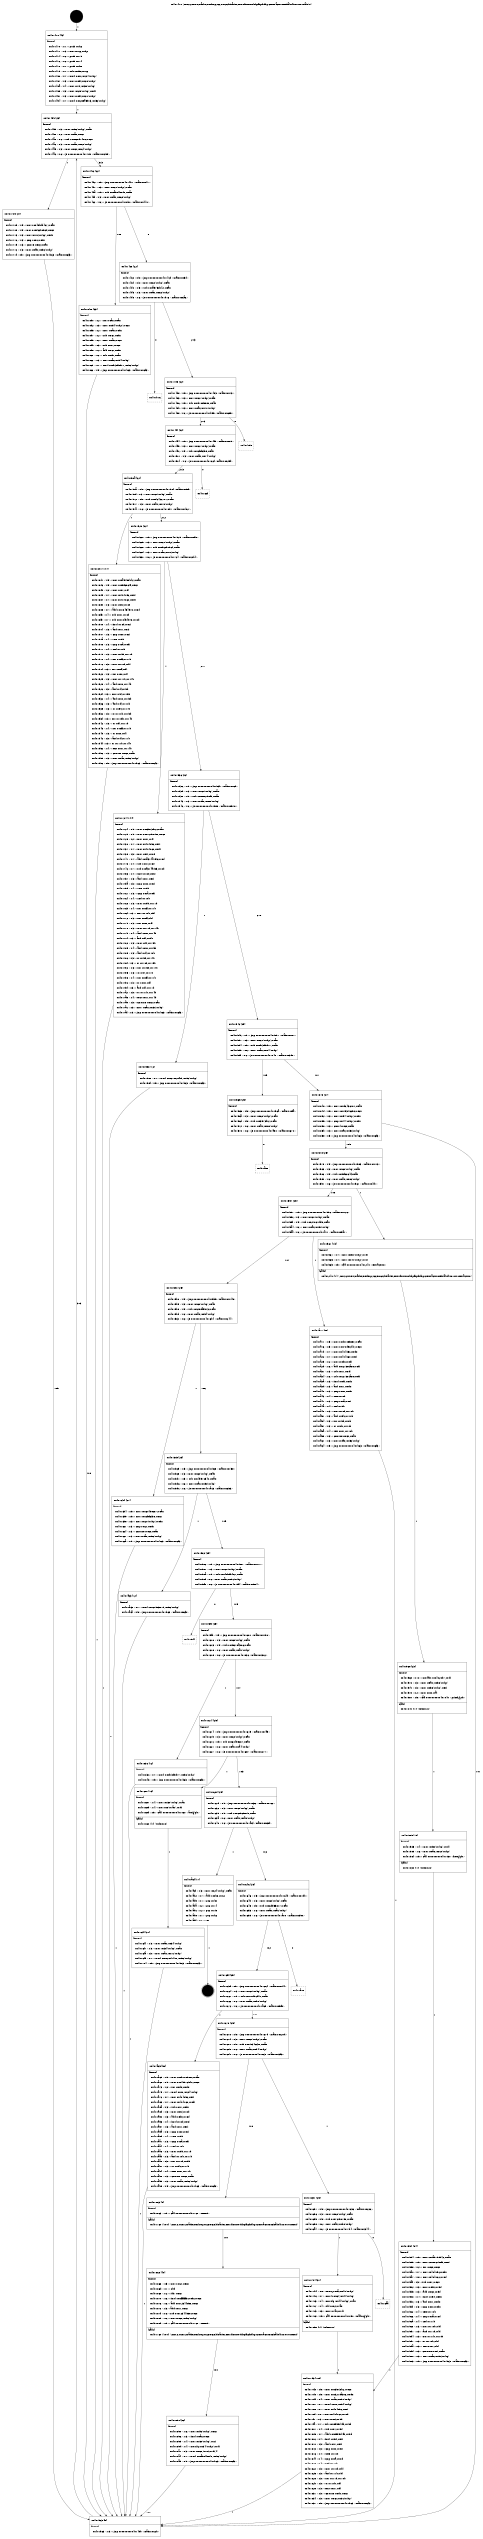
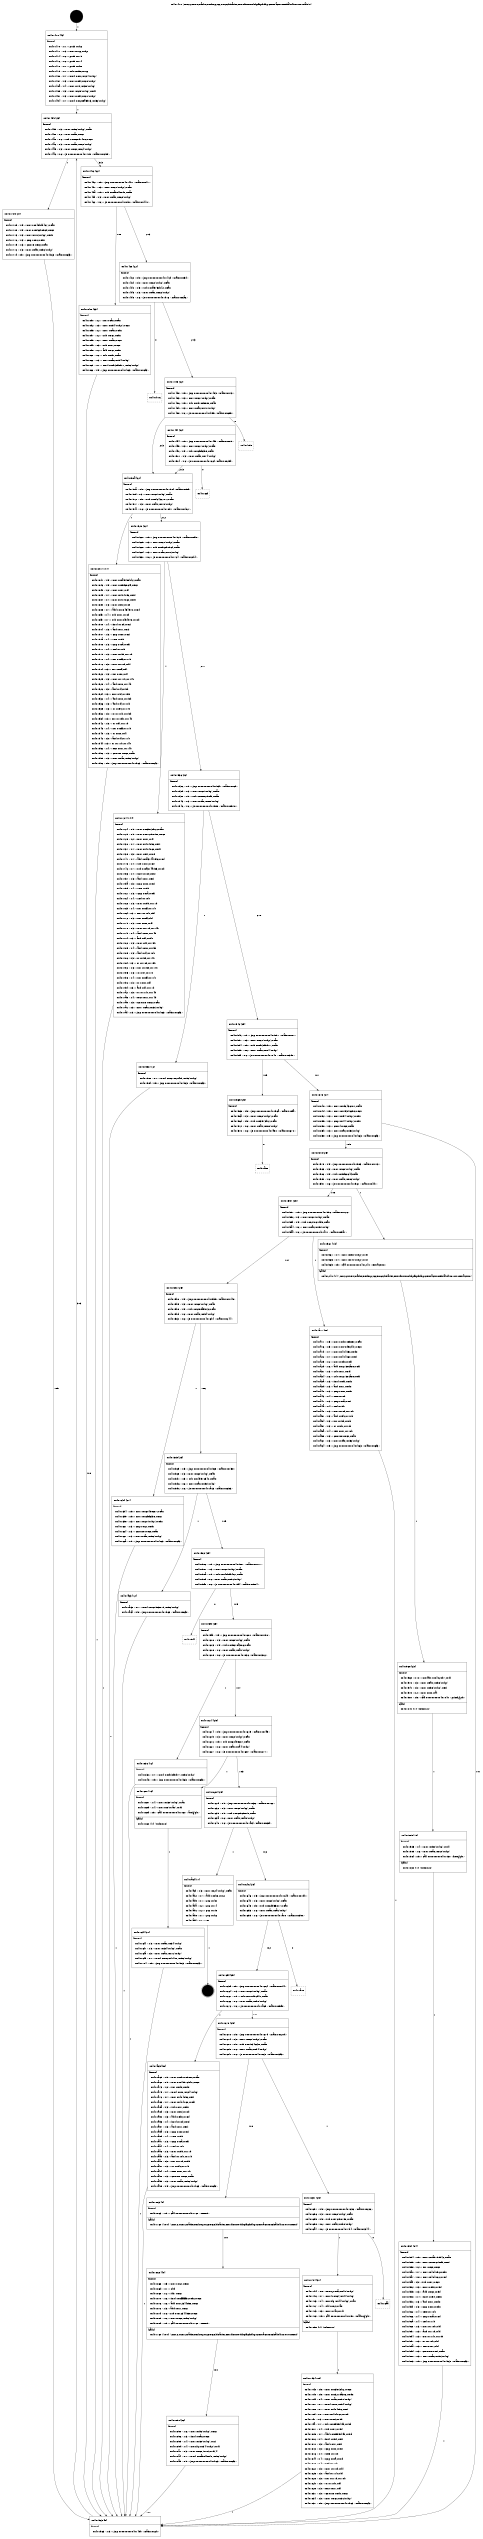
edge "0x4014b2 [22]" -> "0x4014c8 [22]": label " 0" -> " 213"
edge "0x4014de [22]" -> "0x4014f4 [22]": now "0x4014de [22]" -> "0x40150a [22]"
edge "0x401994 [84]" -> "0x4017d3 [105]": now "0x401994 [84]" -> "0x401b63 [5]"
